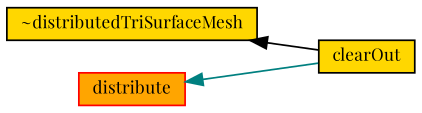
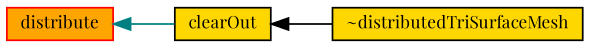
edge "clearOut" -> "~distributedTriSurfaceMesh": reversed
